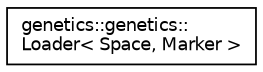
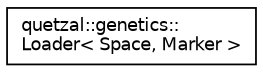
node "genetics::genetics:: Loader< Space, Marker >": label "genetics::genetics:: Loader< Space, Marker >" -> "quetzal::genetics:: Loader< Space, Marker >"
